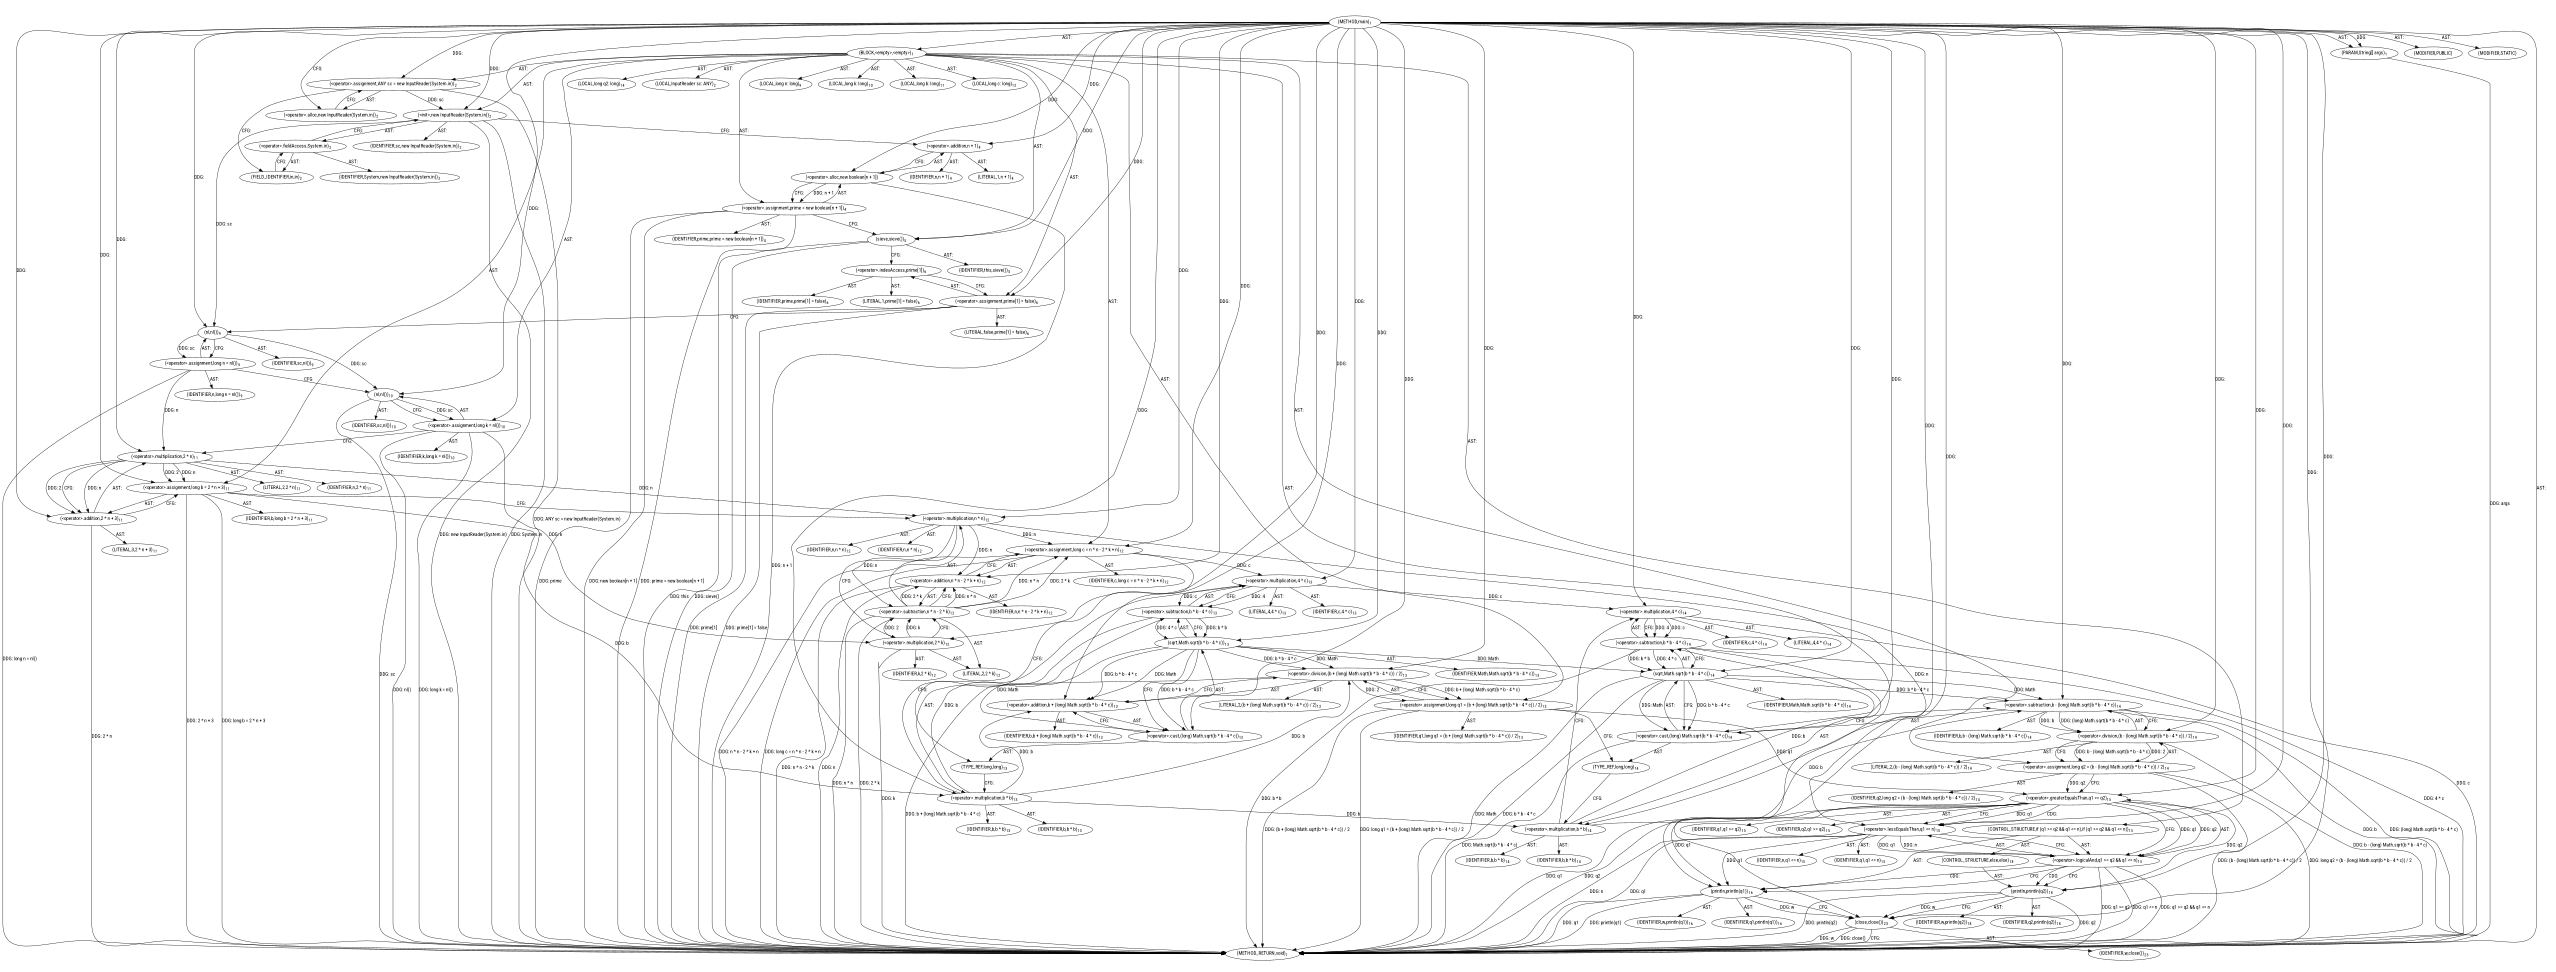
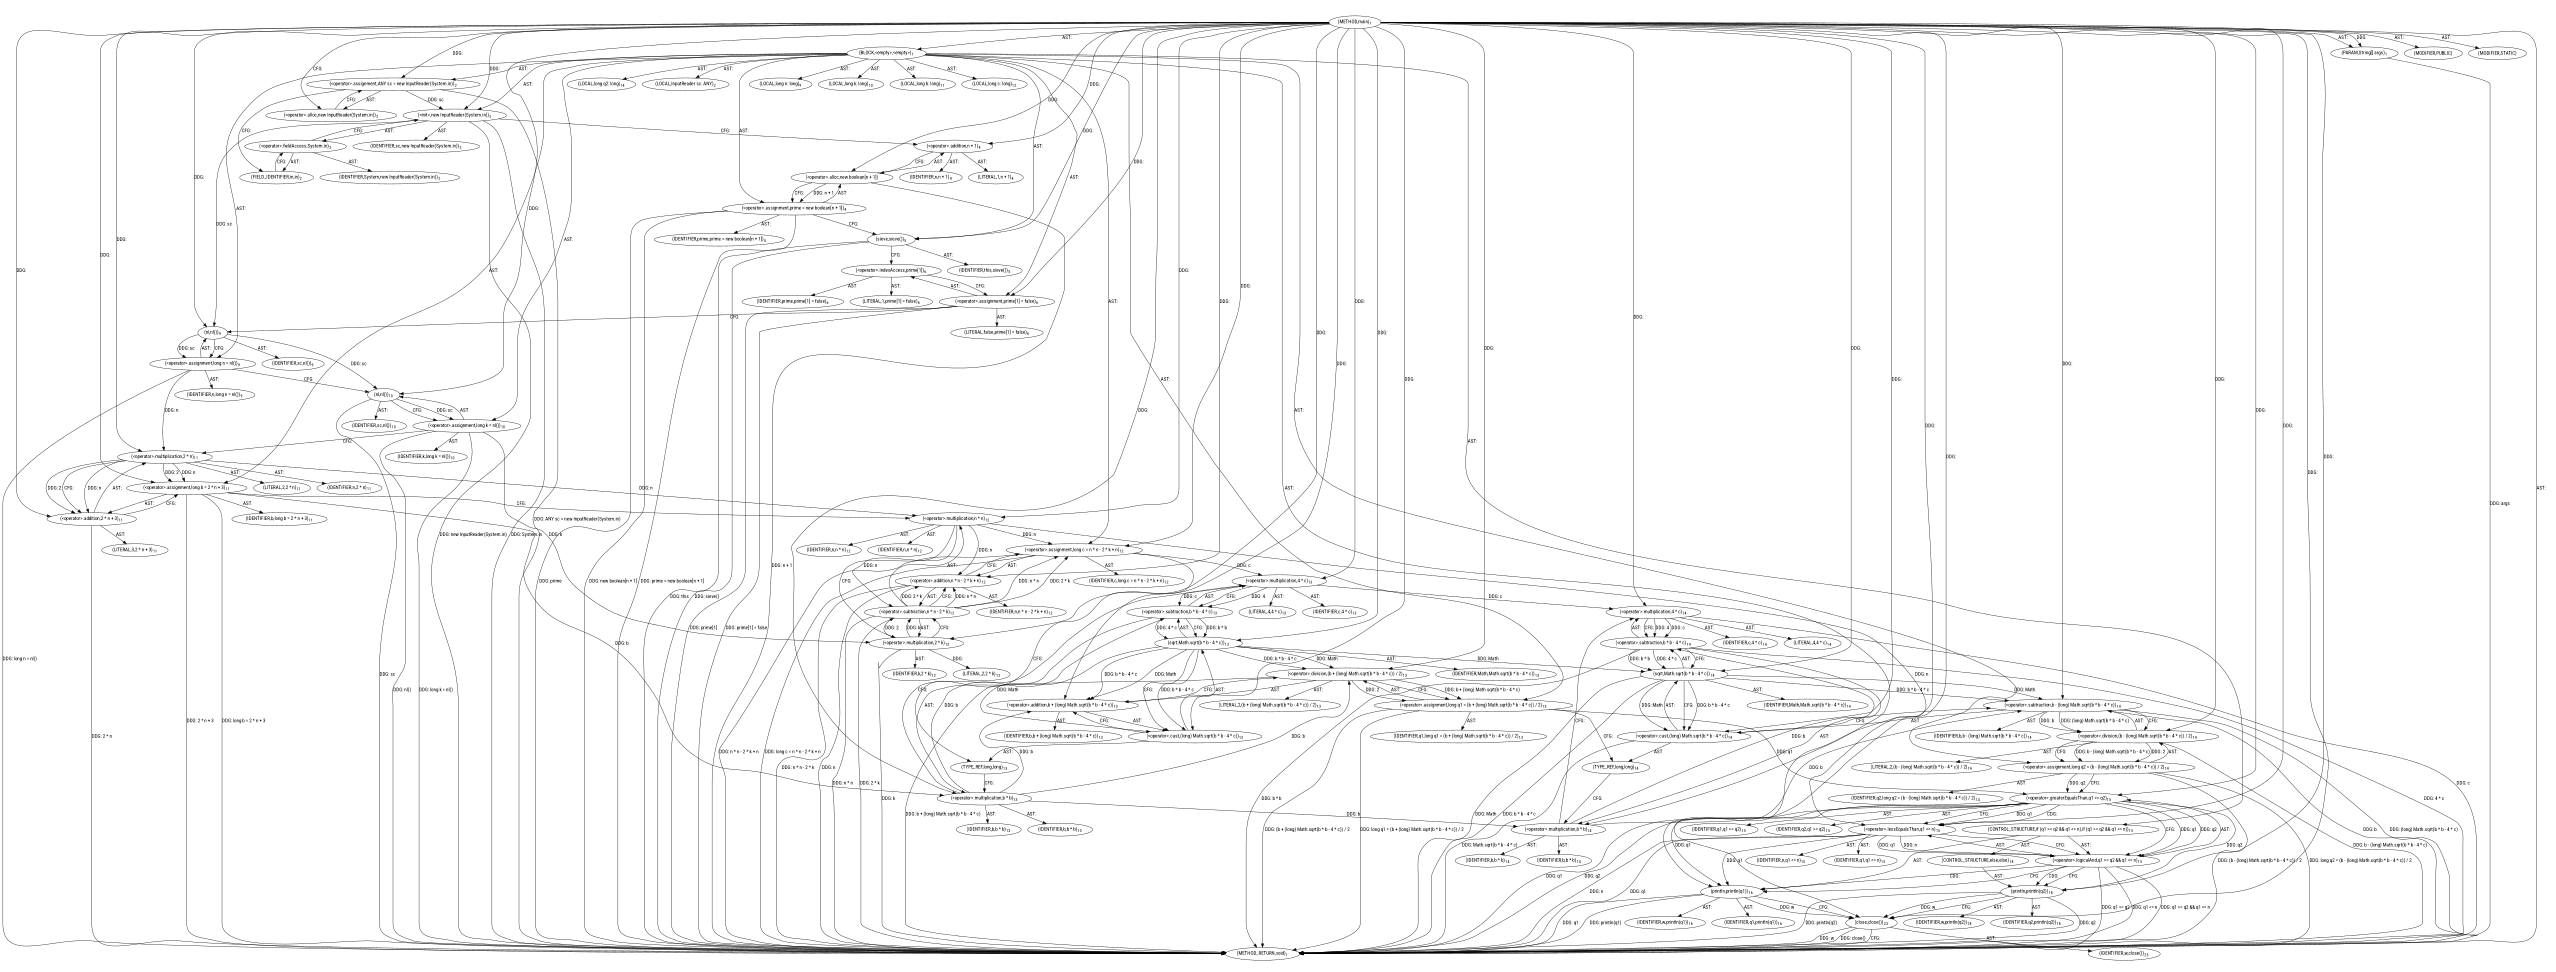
edge "(BLOCK,<empty>,<empty>)" -> "(<operator>.assignment,long n = nl())": added, label "AST:"
edge "(<operator>.subtraction,n * n - 2 * k)" -> "(LITERAL,2,2 * k)": now "(<operator>.subtraction,n * n - 2 * k)" -> "(<operator>.multiplication,2 * k)"
edge "(<operator>.multiplication,2 * k)" -> "(LITERAL,2,2 * k)": label "AST: " -> "DDG: "
